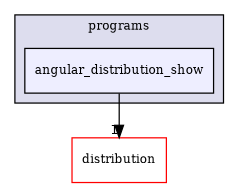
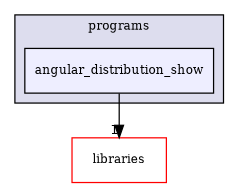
node "distribution": label "distribution" -> "libraries"
